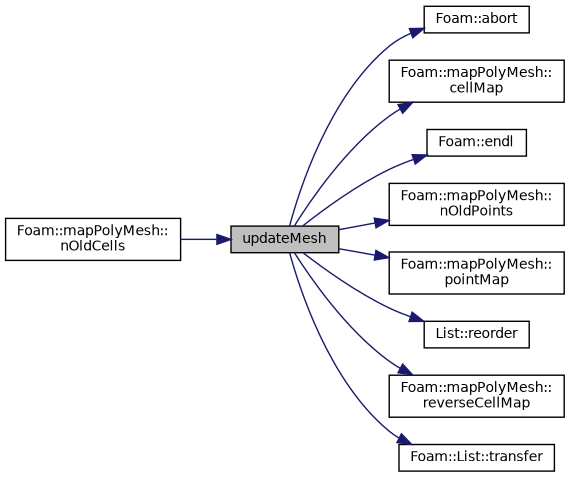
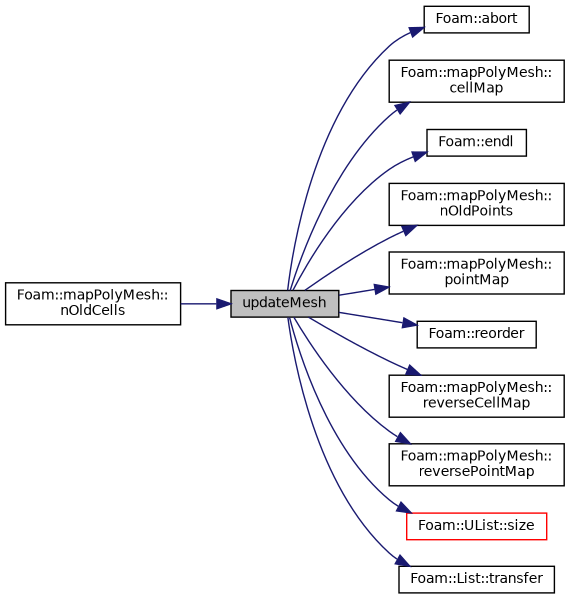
node "List::reorder": label "List::reorder" -> "Foam::reorder"
node "Foam::mapPolyMesh:: reversePointMap": added
node "Foam::UList::size": added
